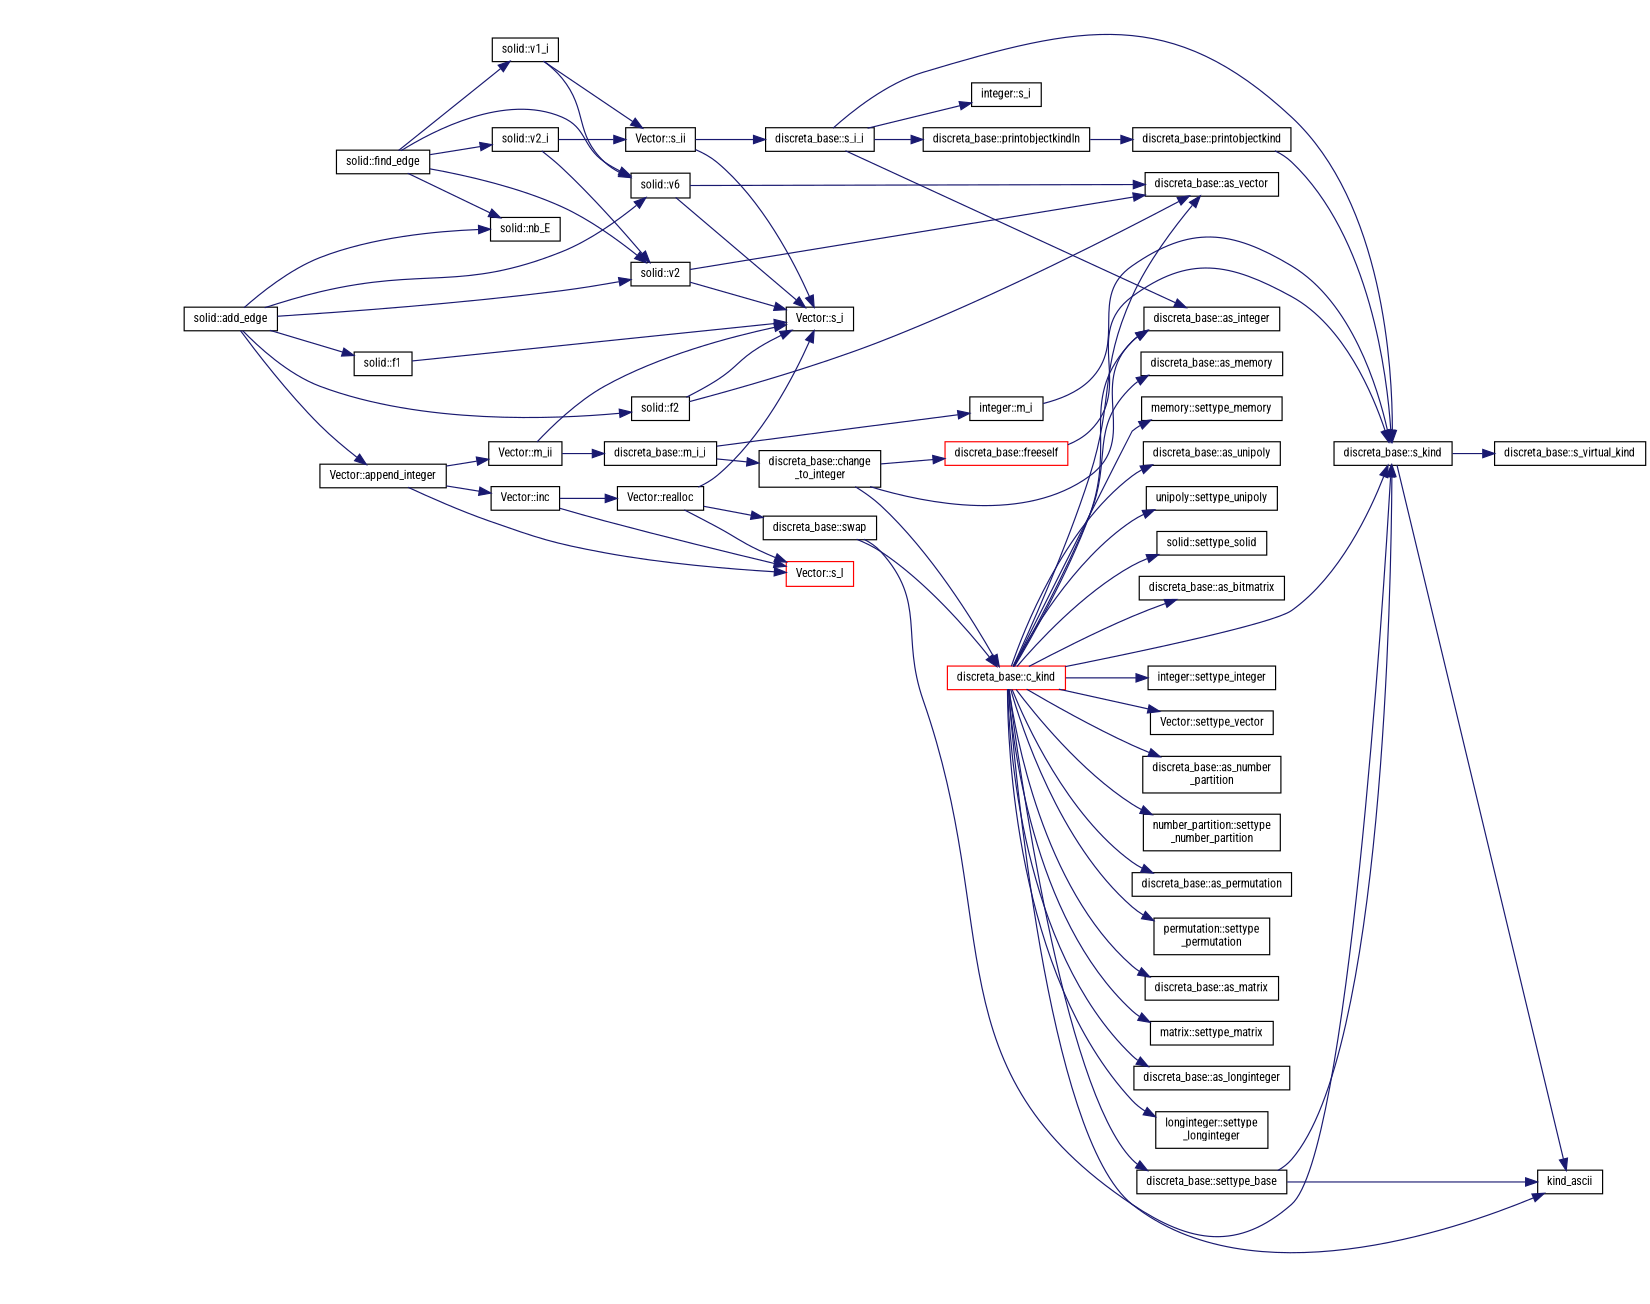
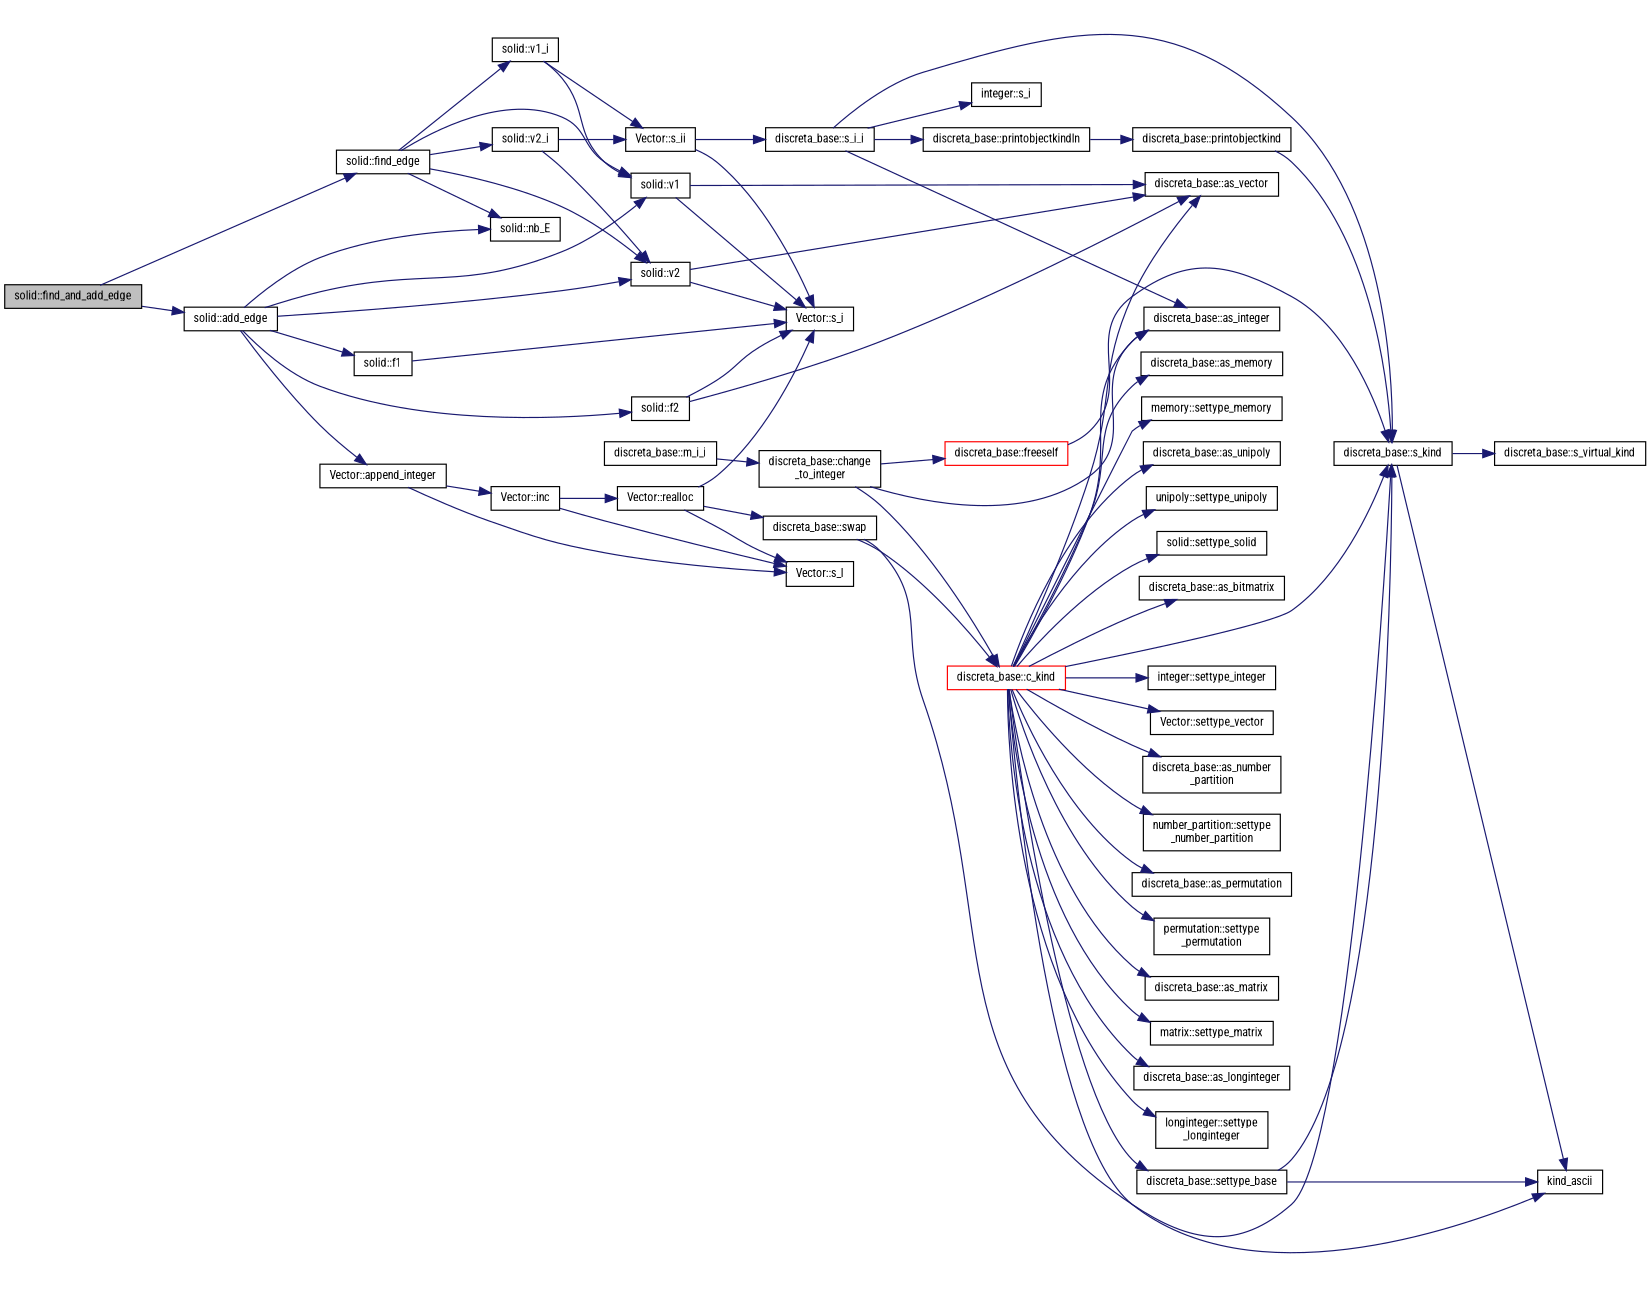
node "solid::v6": label "solid::v6" -> "solid::v1"
node "solid::find_and_add_edge": added
node "integer::m_i": removed
node "Vector::m_ii": removed
node "Vector::s_l": color red -> black
